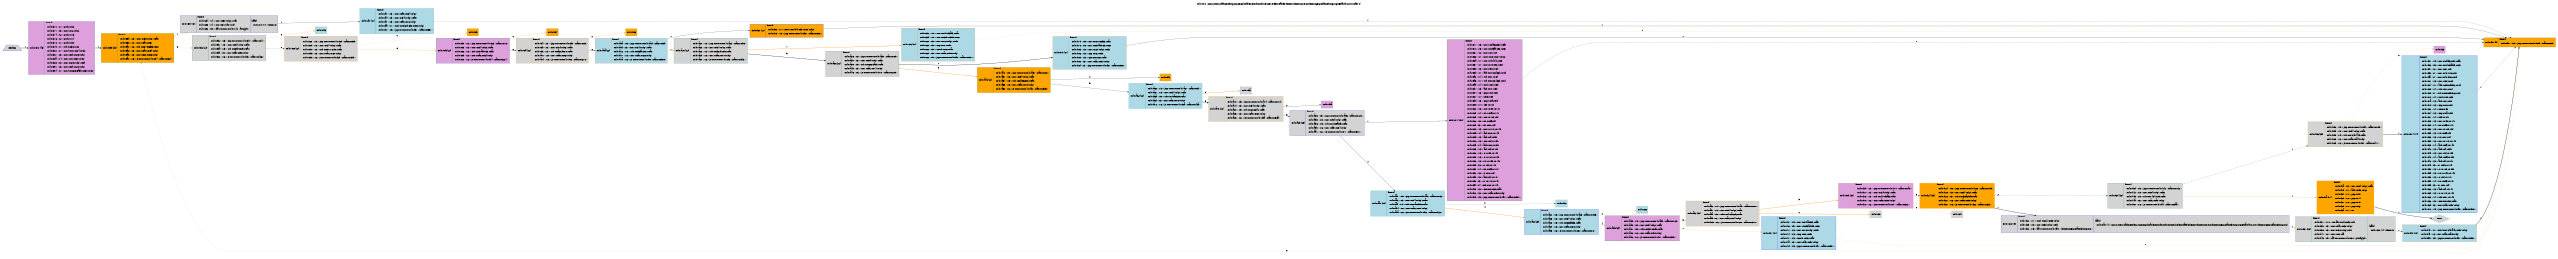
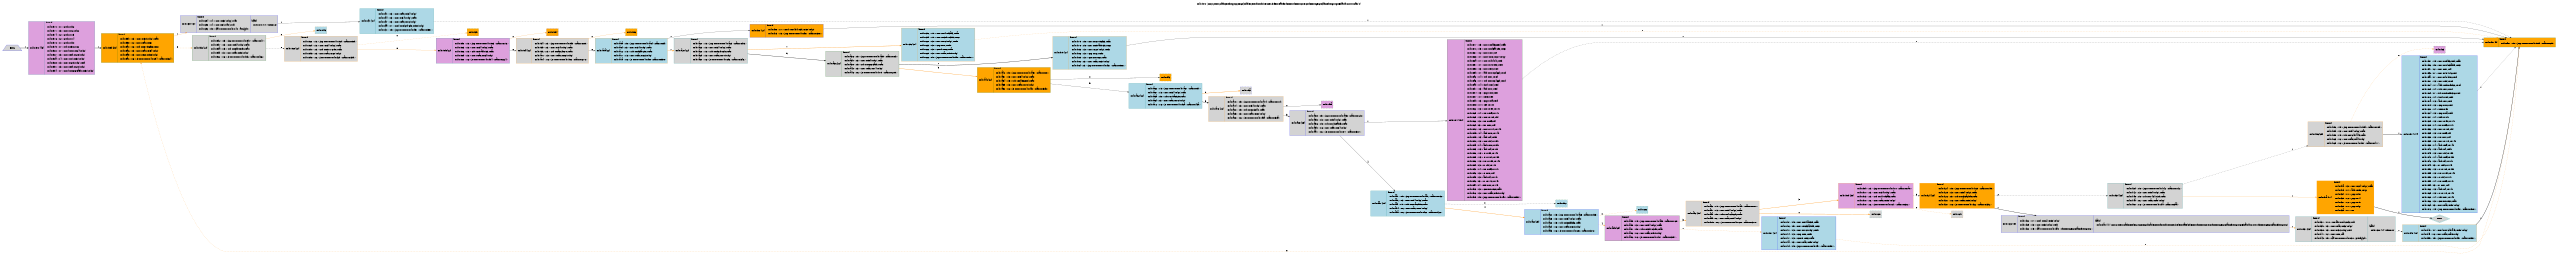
node "Desktop": label "Desktop" -> "Entry"
